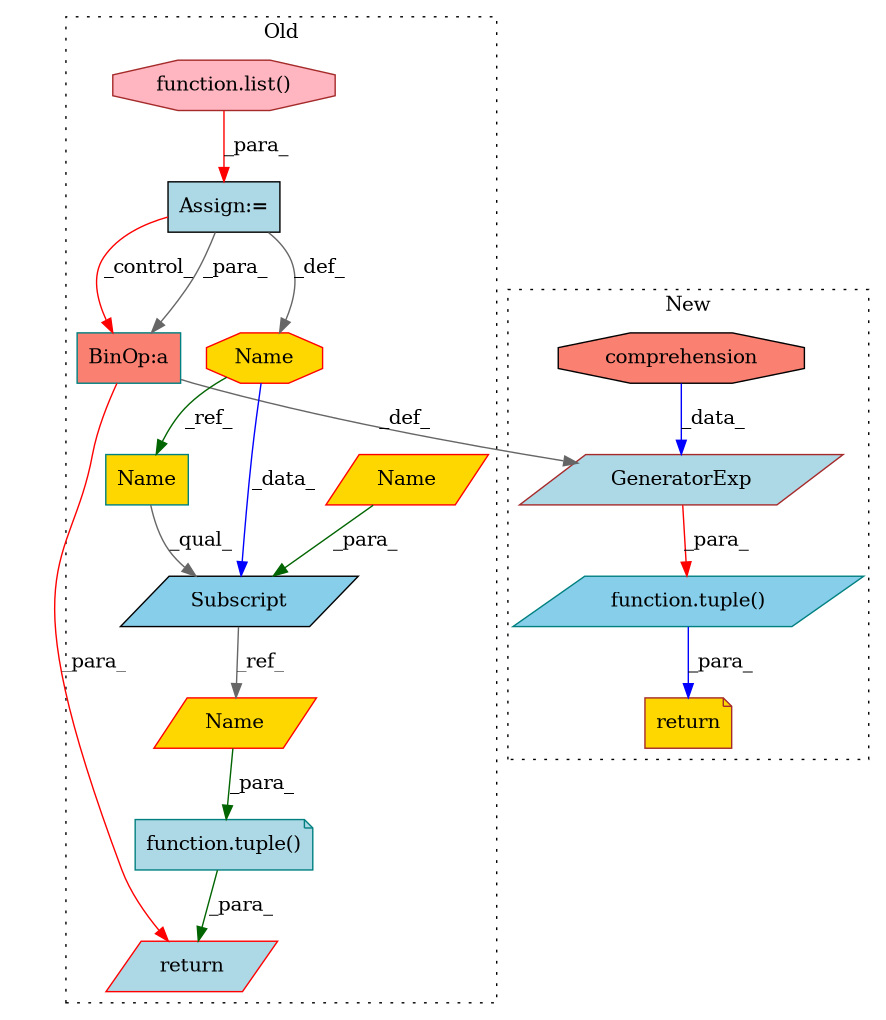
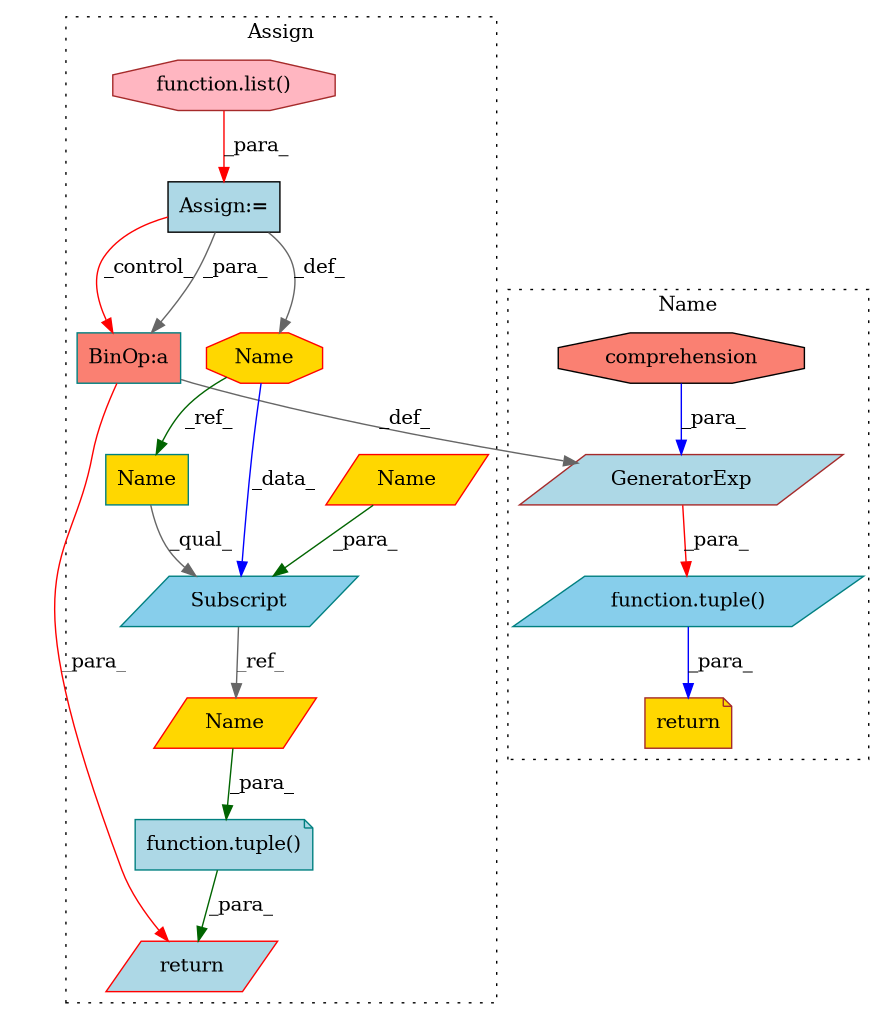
cluster "Old": label "Old" -> "Assign"
cluster "New": label "New" -> "Name"
edge "comprehension" -> "GeneratorExp": label "_data_" -> "_para_"
node "Subscript": color black -> teal
